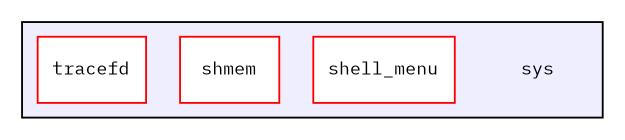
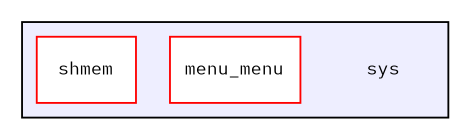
node "tracefd": removed
node "shell_menu": label "shell_menu" -> "menu_menu"
